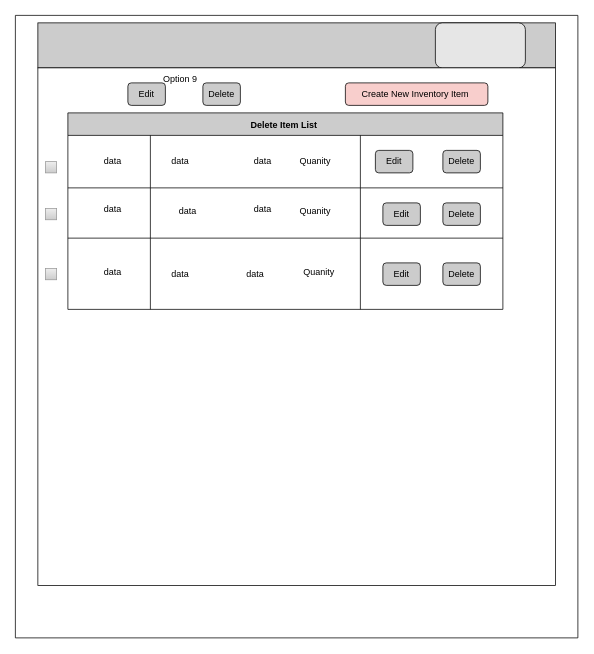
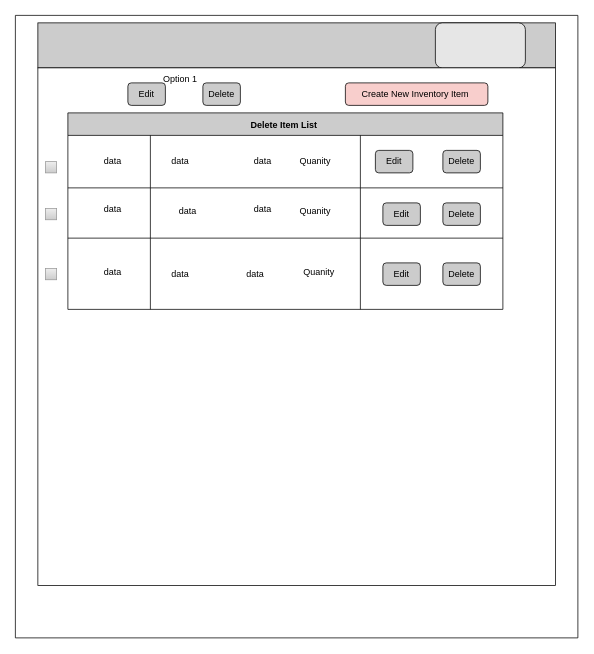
node "Option 9": label "Option 9" -> "Option 1"
